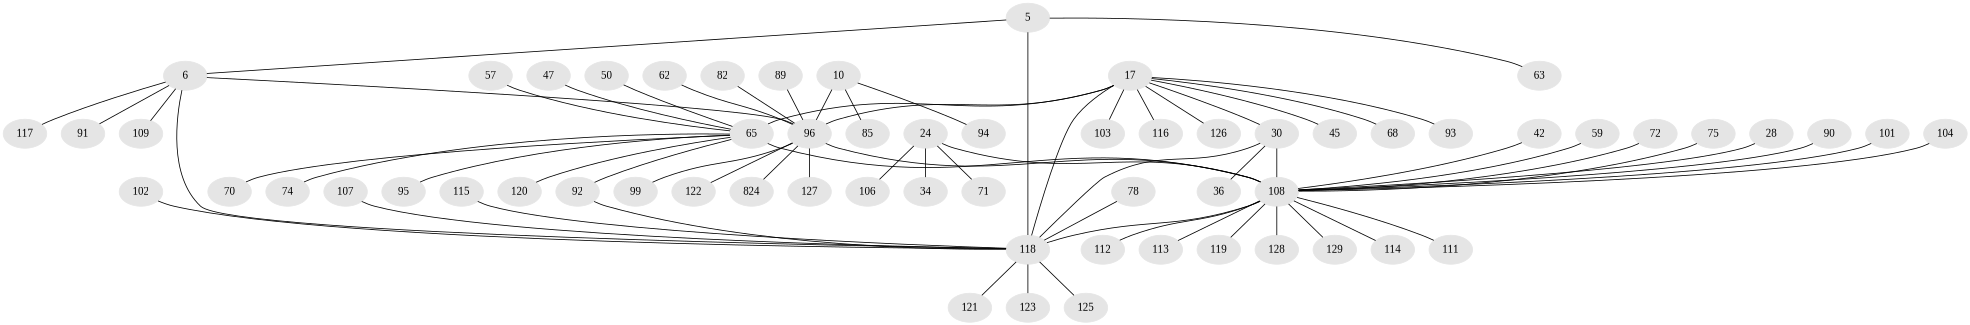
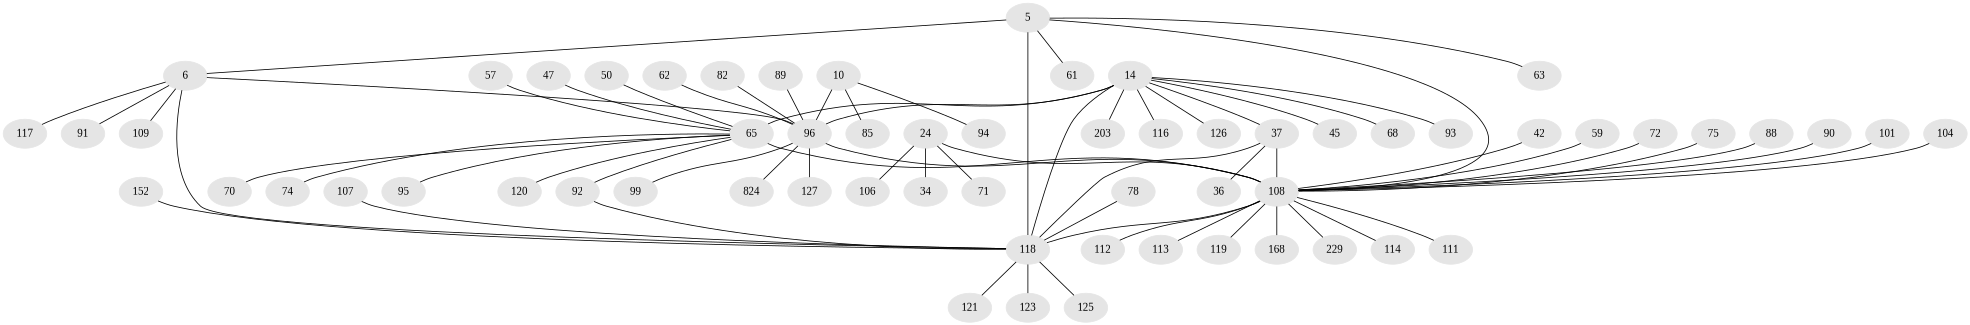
edge "5" -- "108": added
node "61": added
node "17": label "17" -> "14"
node "103": label "103" -> "203"
node "30": label "30" -> "37"
node "28": label "28" -> "88"
node "102": label "102" -> "152"
node "115": removed
node "122": removed
node "128": label "128" -> "168"
node "129": label "129" -> "229"
